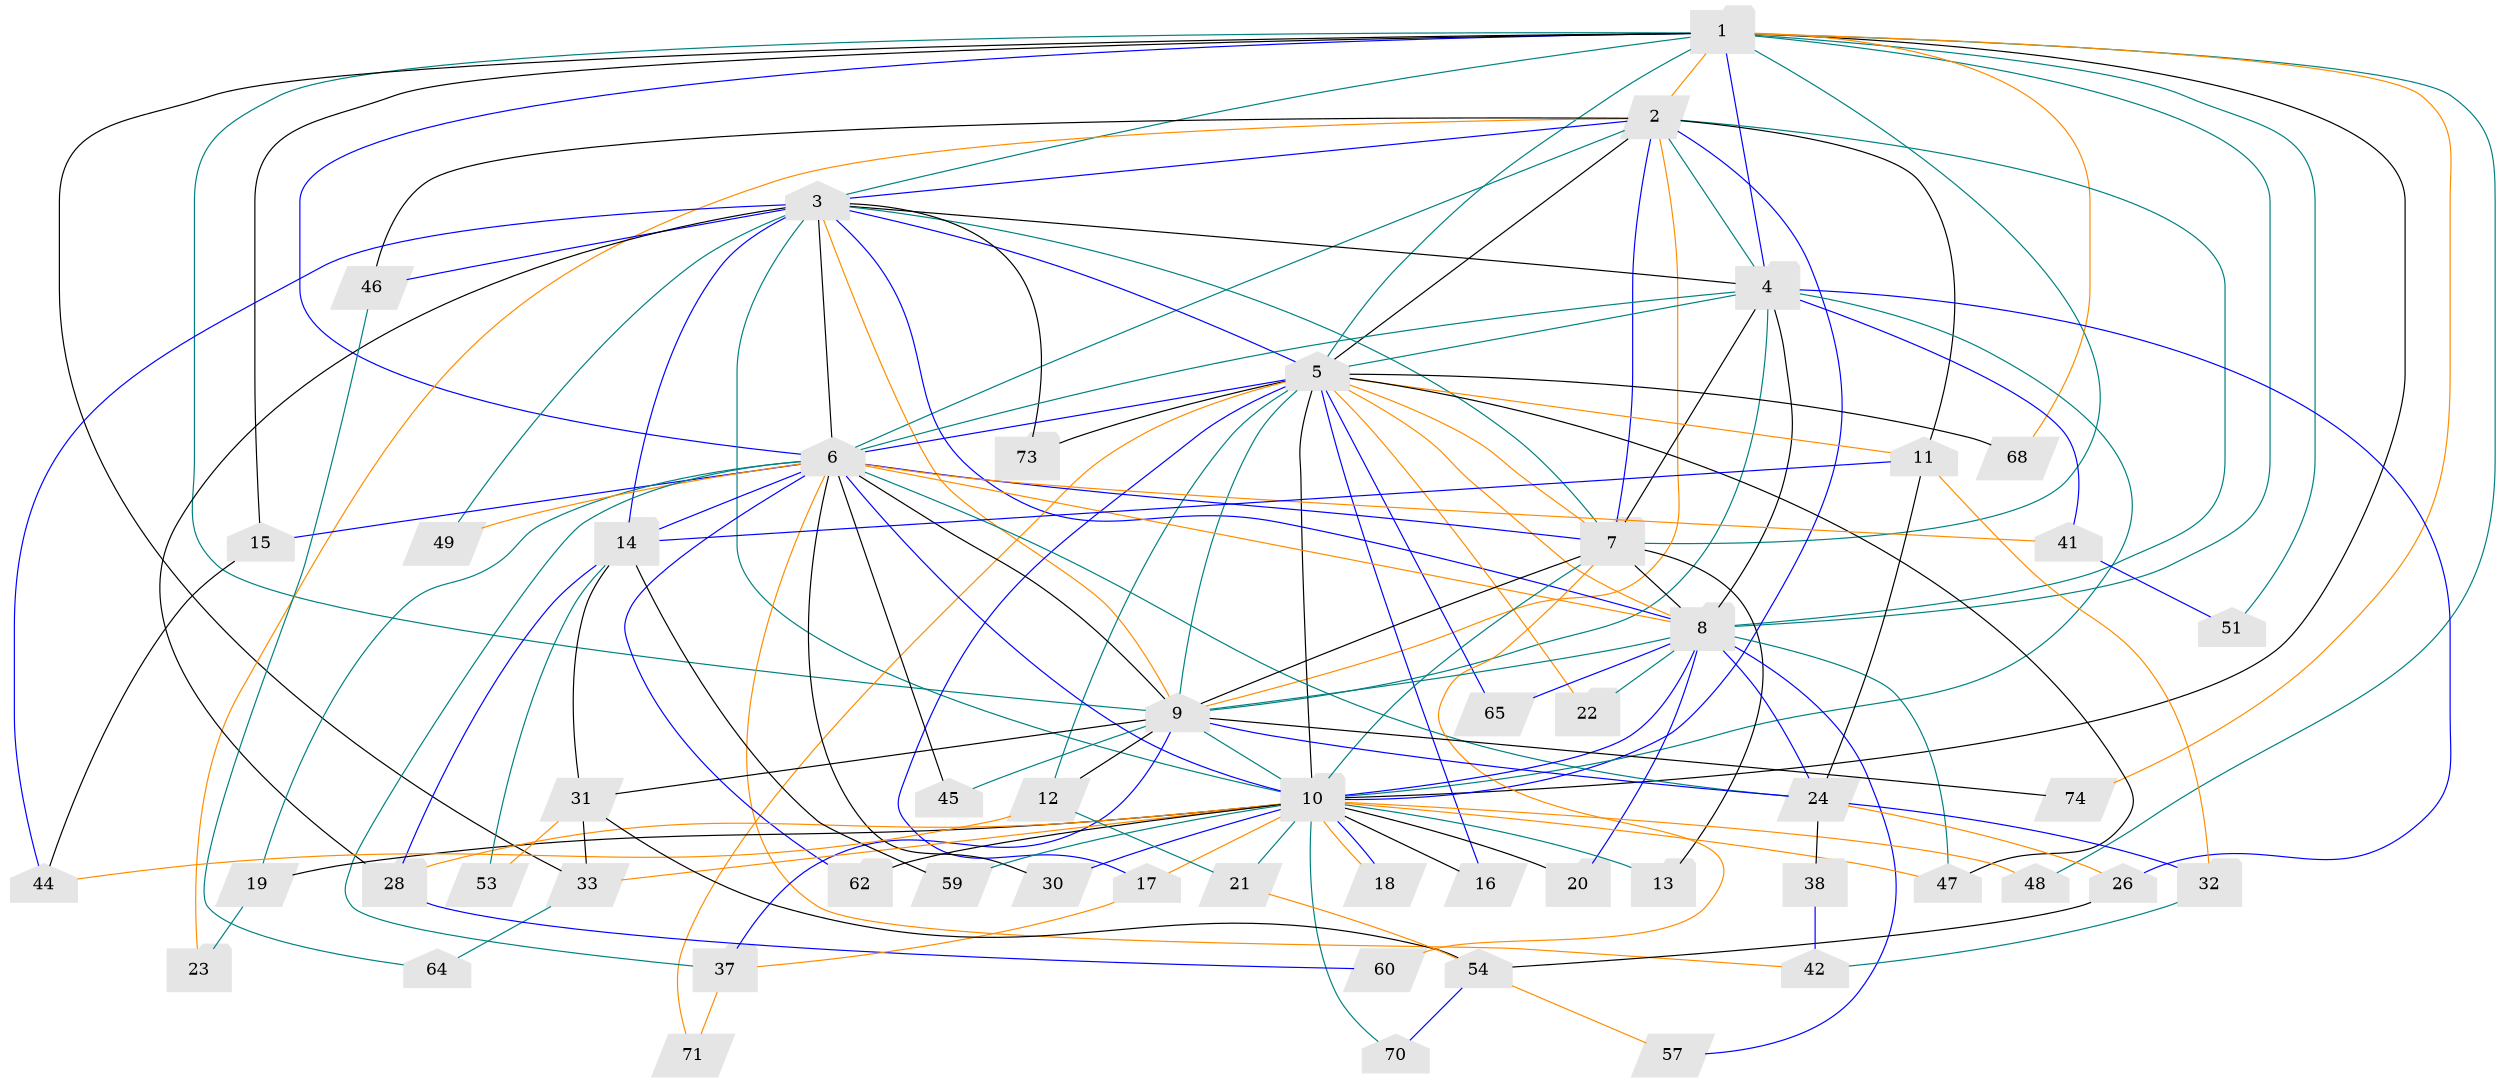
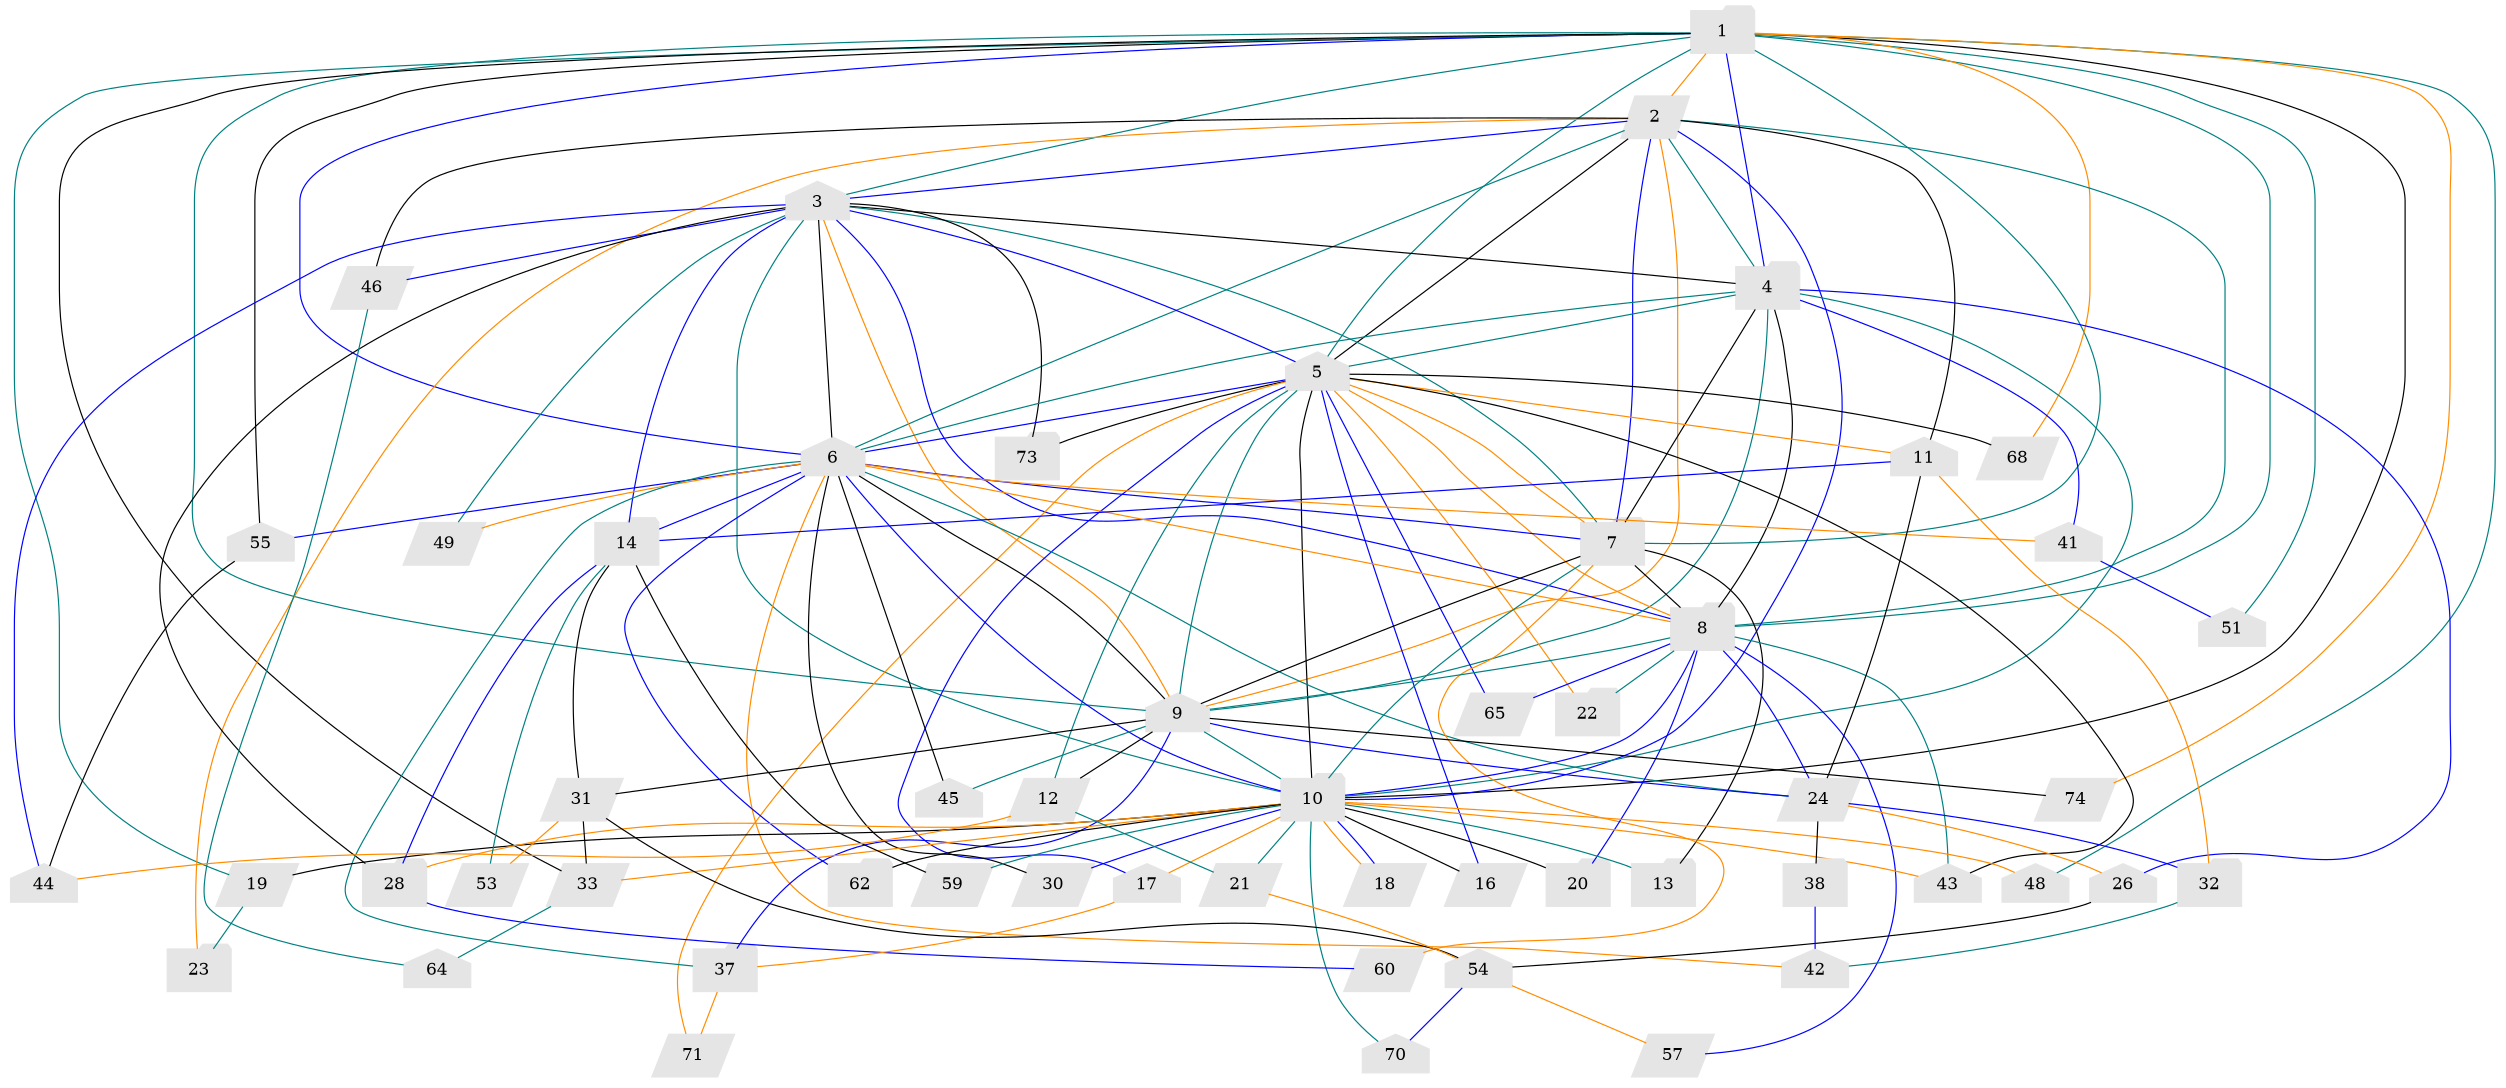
node "15": label "15" -> "55"
edge "6" -- "19": now "1" -- "19"
node "47": label "47" -> "43"
